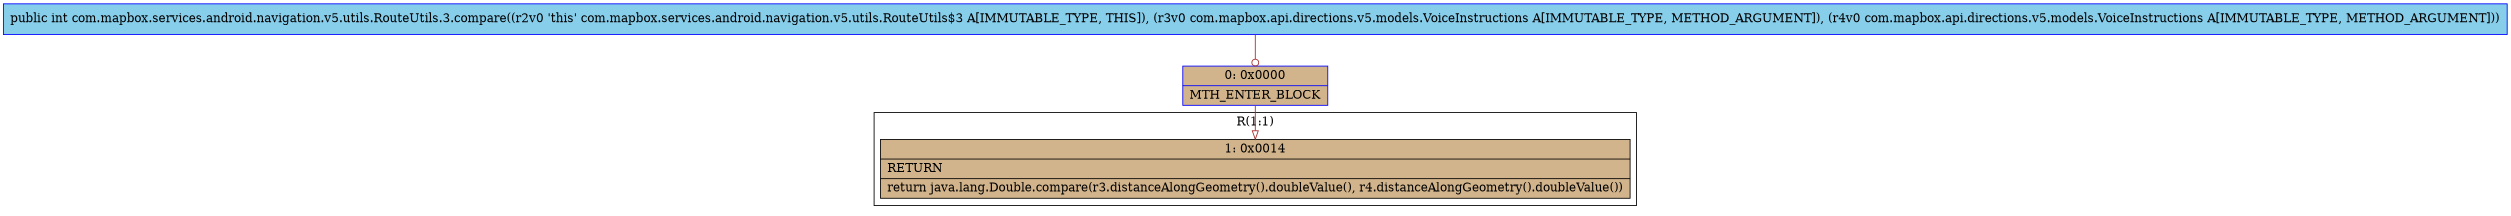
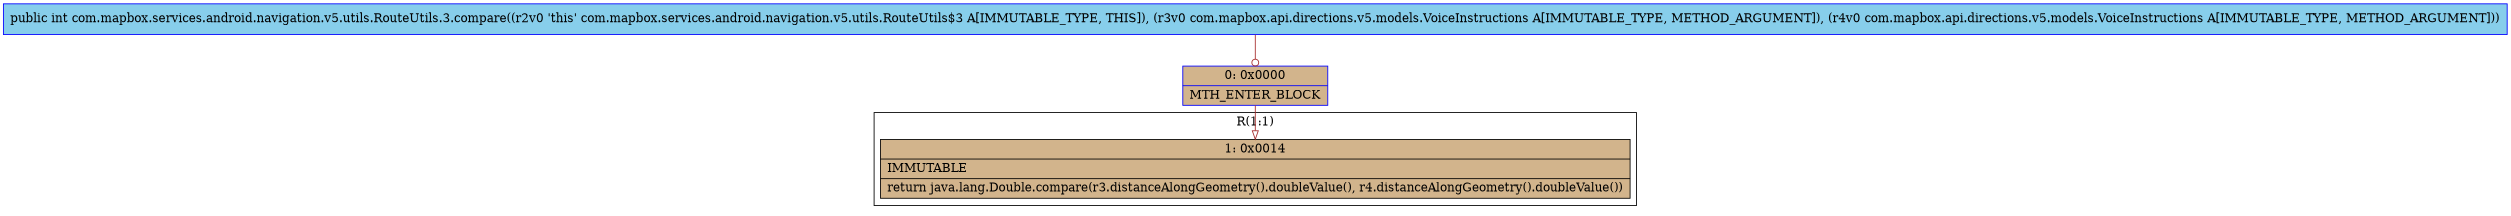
node "1: 0x0014": text "RETURN" -> "IMMUTABLE"
